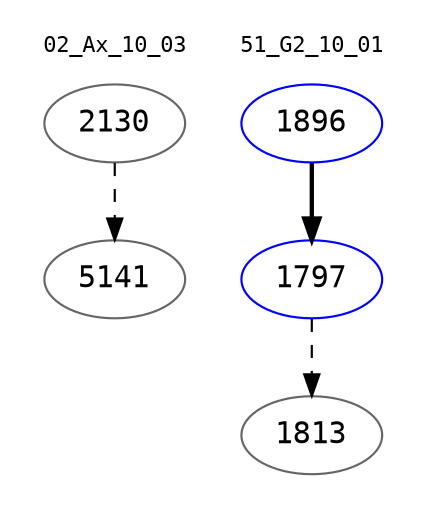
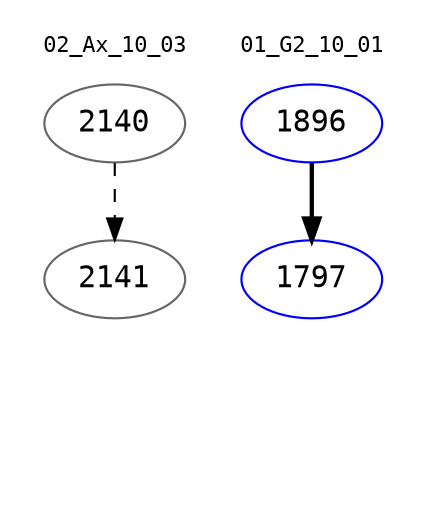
cluster "51_G2_10_01": label "51_G2_10_01" -> "01_G2_10_01"
node "2130": label "2130" -> "2140"
node "5141": label "5141" -> "2141"
node "1813": removed
